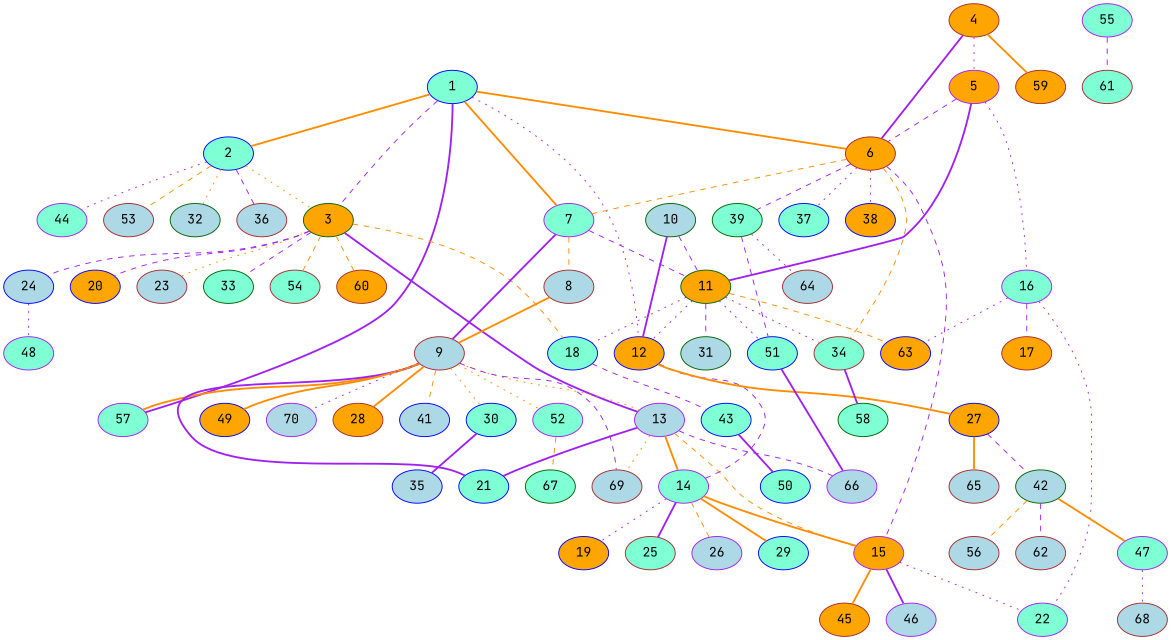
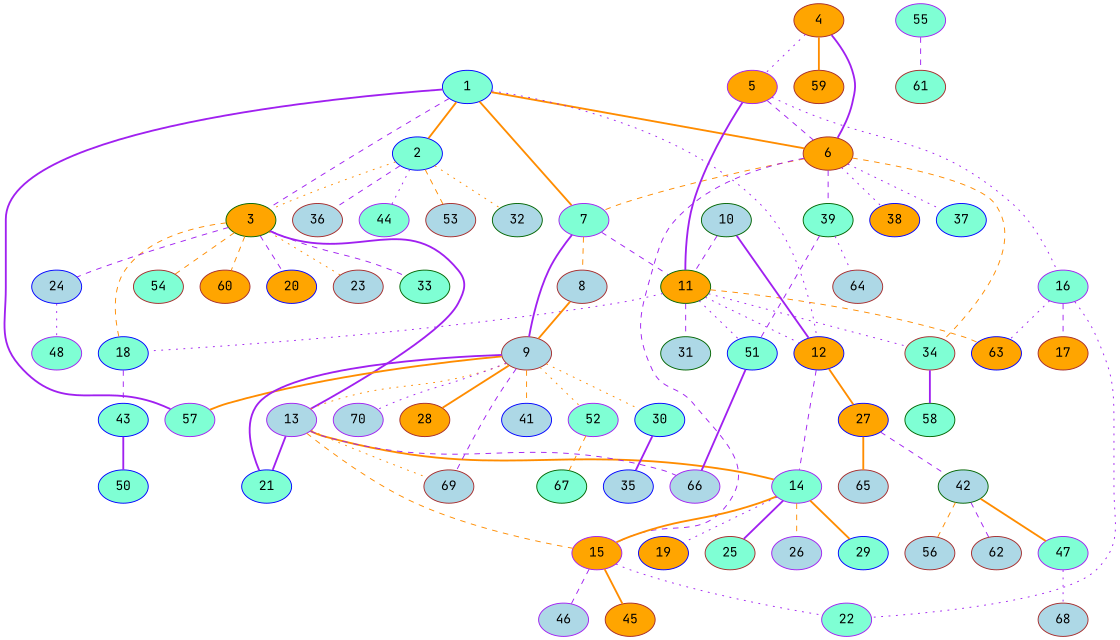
node "49": removed
edge "15" -- "46": style bold -> dashed
